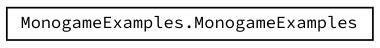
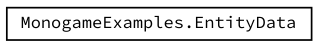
node "MonogameExamples.MonogameExamples": label "MonogameExamples.MonogameExamples" -> "MonogameExamples.EntityData"
